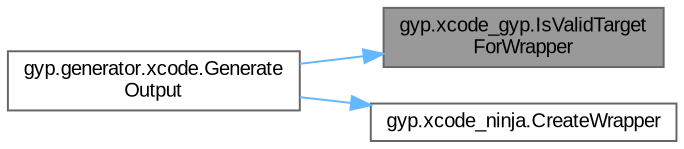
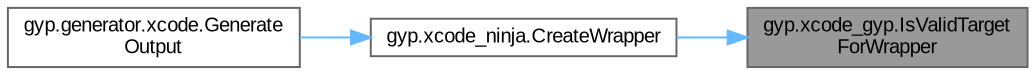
edge "gyp.generator.xcode.Generate Output" -> "gyp.xcode_gyp.IsValidTarget ForWrapper": now "gyp.xcode_ninja.CreateWrapper" -> "gyp.xcode_gyp.IsValidTarget ForWrapper"
